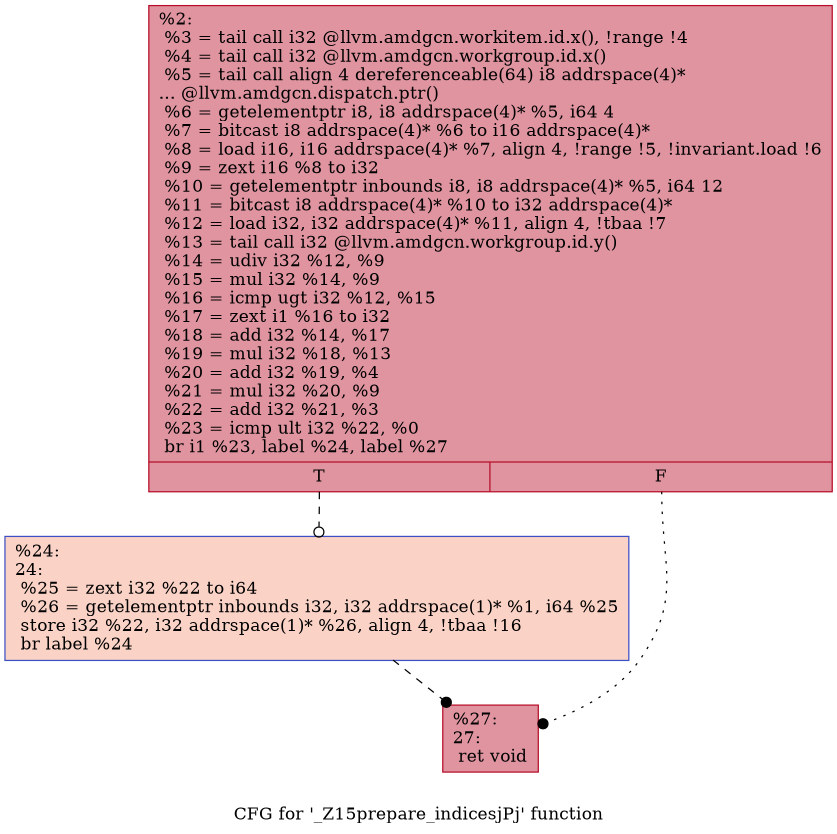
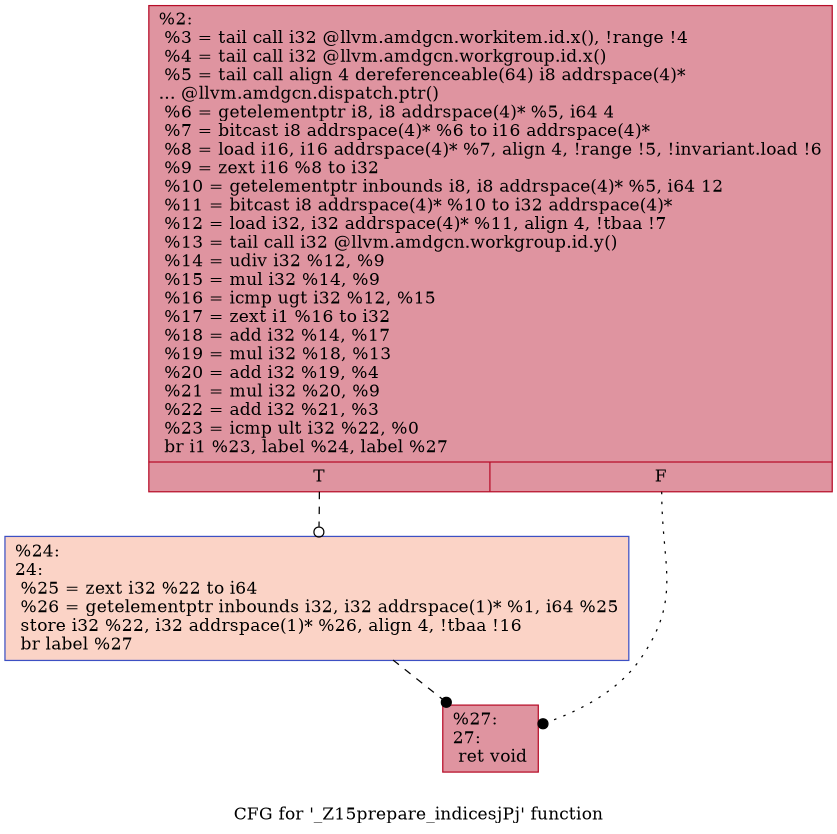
node "%24:": text "br label %24" -> "br label %27"
